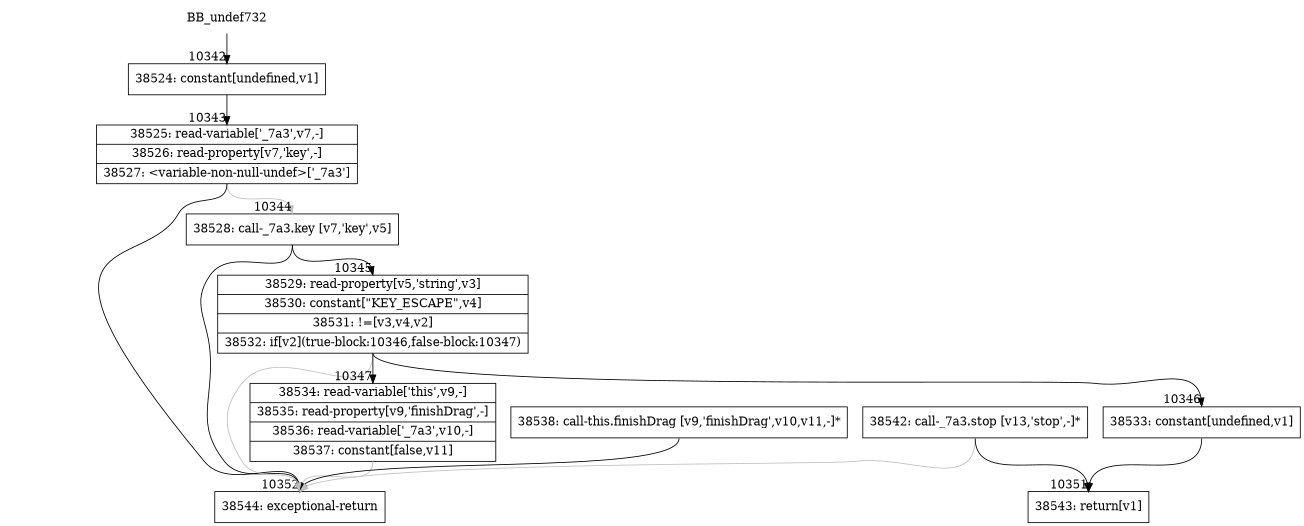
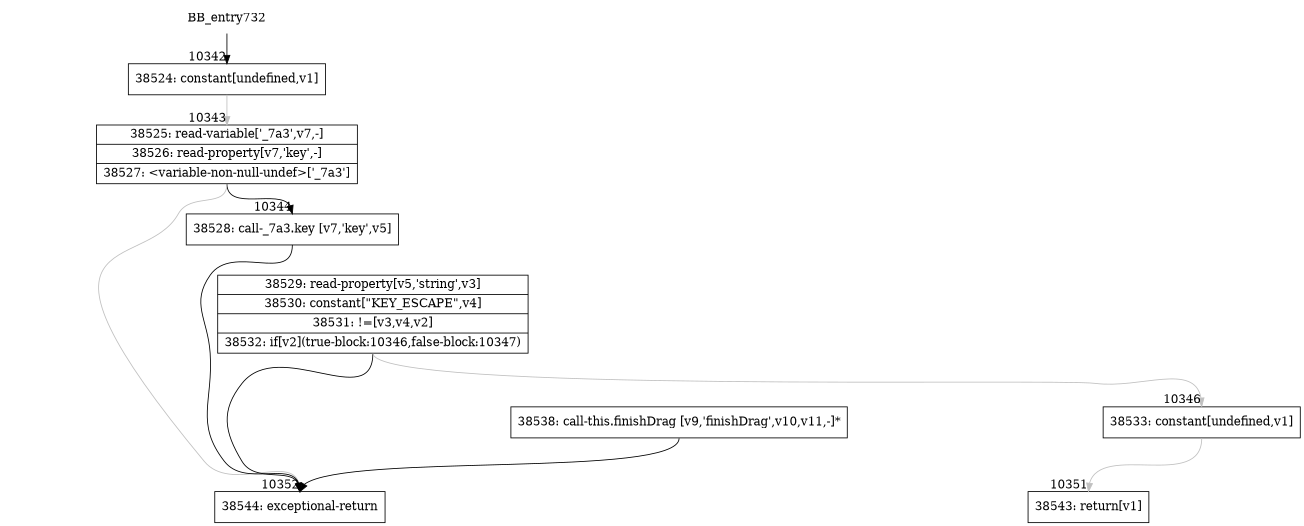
node "BB_undef732": label "BB_undef732" -> "BB_entry732"
edge "38524: constant[undefined,v1]" -> "38525: read-variable['_7a3',v7,-]": color black -> gray
edge "38525: read-variable['_7a3',v7,-]" -> "38528: call-_7a3.key [v7,'key',v5]": color gray -> black
edge "38528: call-_7a3.key [v7,'key',v5]" -> "38529: read-property[v5,'string',v3]": removed
edge "38525: read-variable['_7a3',v7,-]" -> "38544: exceptional-return": color black -> gray
edge "38529: read-property[v5,'string',v3]" -> "38544: exceptional-return": color gray -> black
edge "38529: read-property[v5,'string',v3]" -> "38533: constant[undefined,v1]": color black -> gray
node "38534: read-variable['this',v9,-]": removed
node "38542: call-_7a3.stop [v13,'stop',-]*": removed
edge "38533: constant[undefined,v1]" -> "38543: return[v1]": color black -> gray
